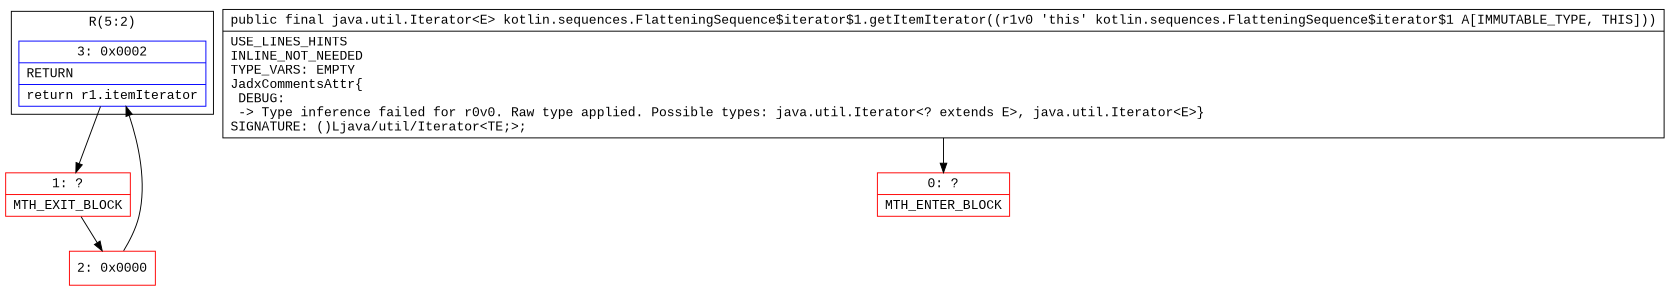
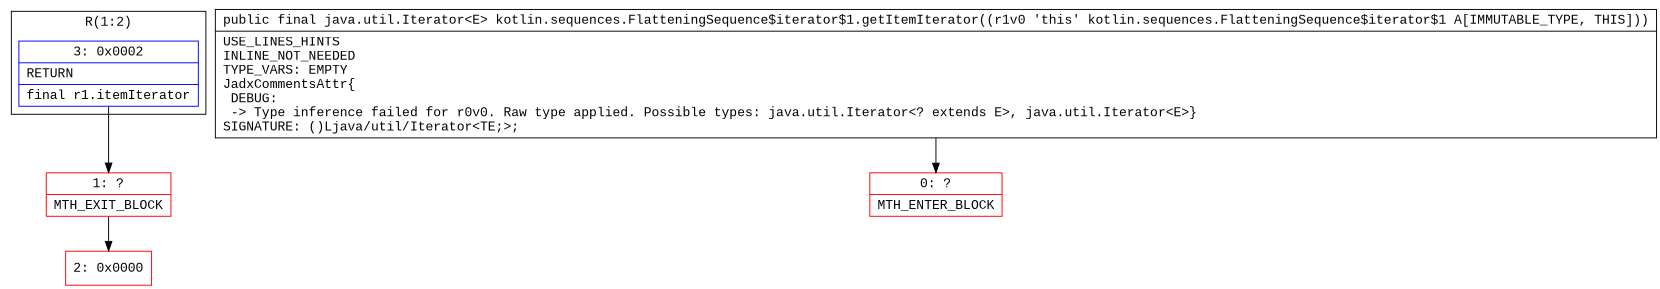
cluster "R(5:2)": label "R(5:2)" -> "R(1:2)"
node "3: 0x0002": text "return r1.itemIterator" -> "final r1.itemIterator"
edge "2: 0x0000" -> "3: 0x0002": removed
